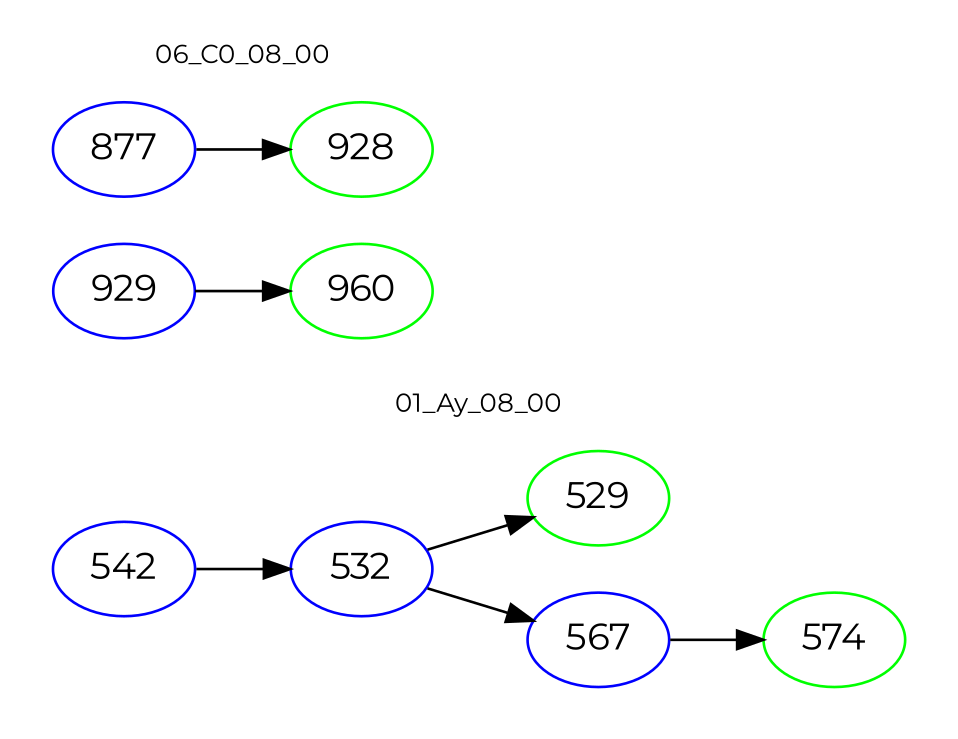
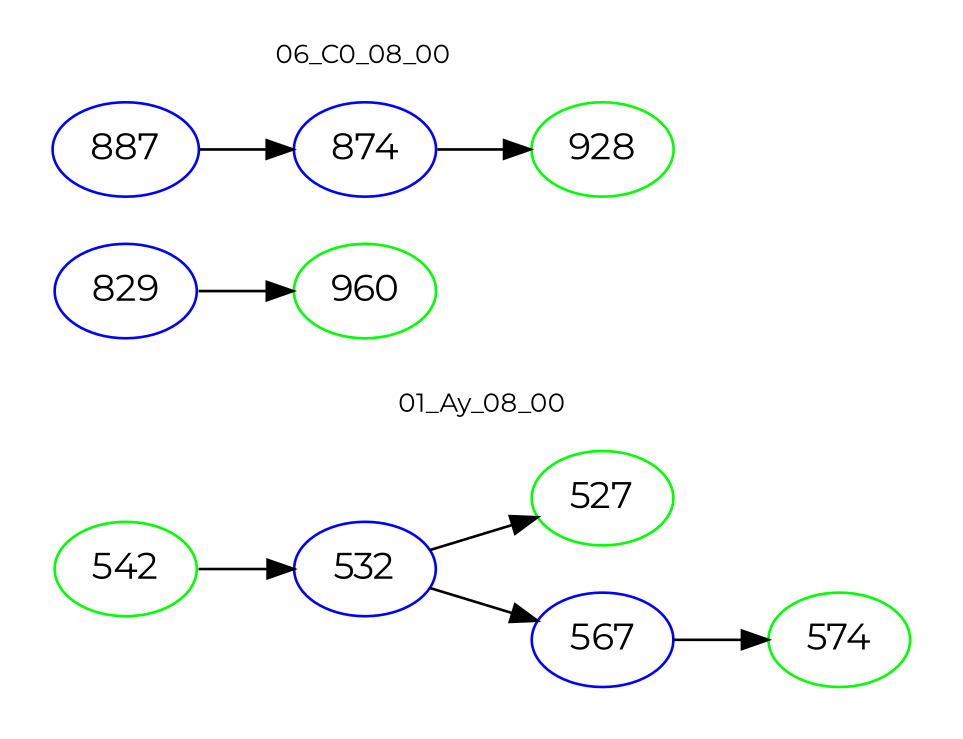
node "877": label "877" -> "874"
node "887": added
node "929": label "929" -> "829"
node "529": label "529" -> "527"
node "542": color blue -> green
